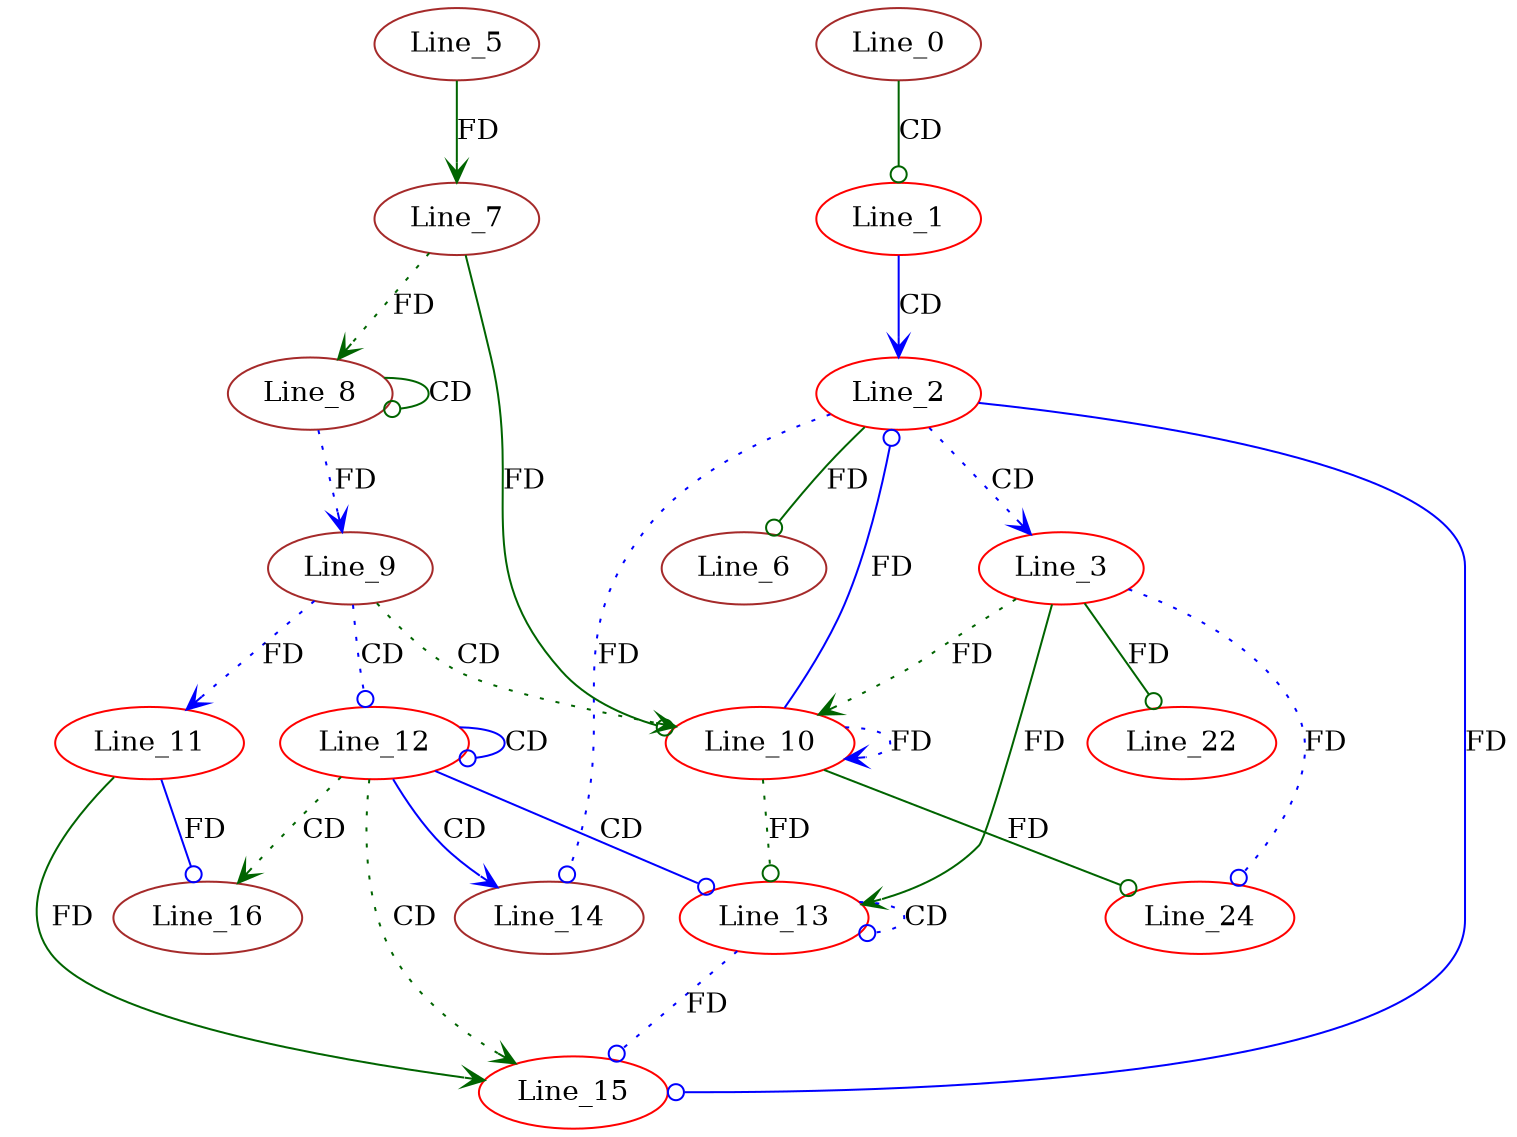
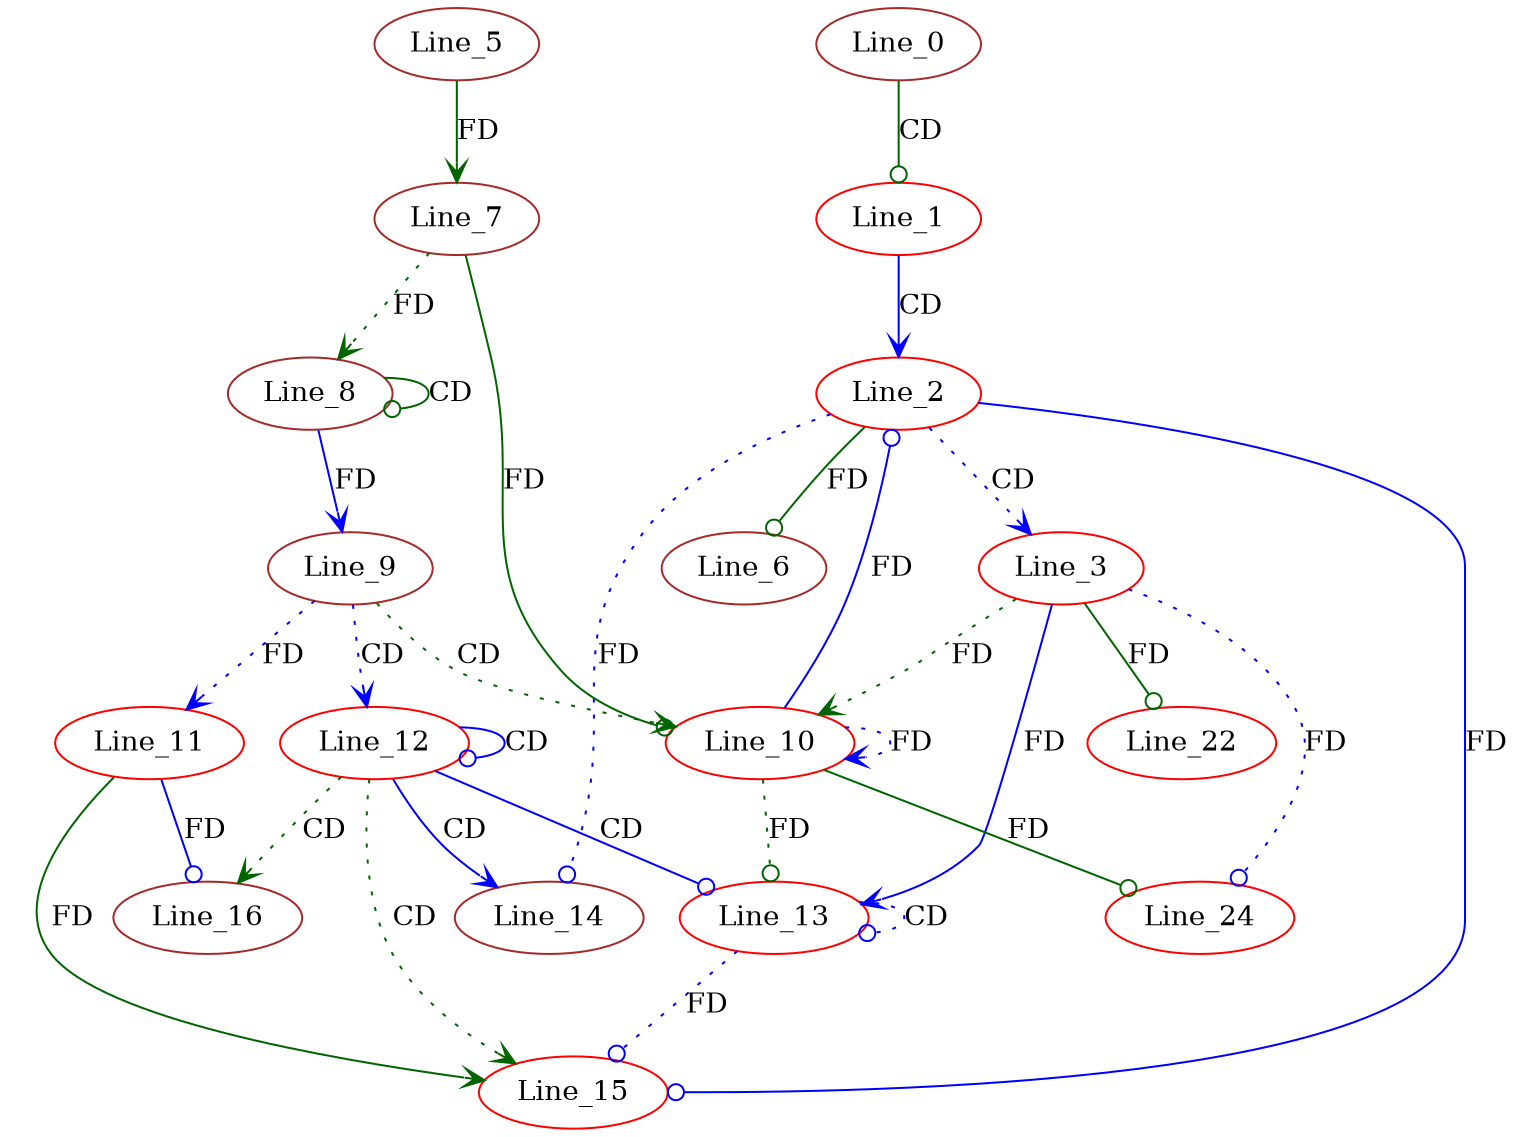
edge "Line_8" -> "Line_9": style dotted -> solid
edge "Line_9" -> "Line_12": arrowhead odot -> vee
edge "Line_3" -> "Line_13": color darkgreen -> blue
